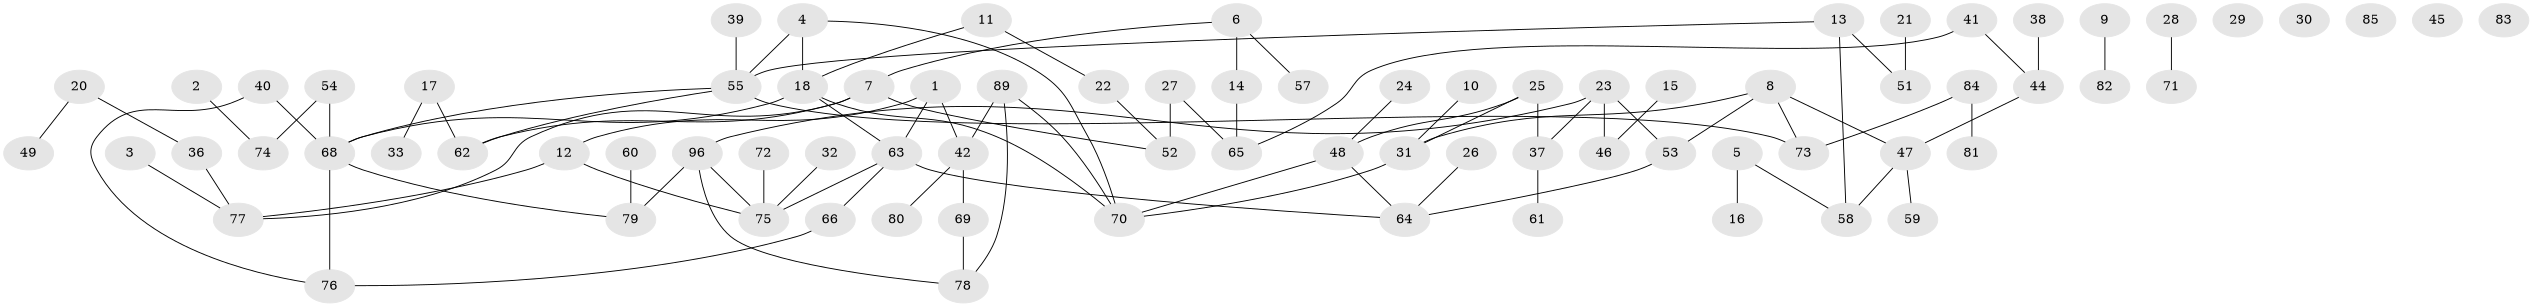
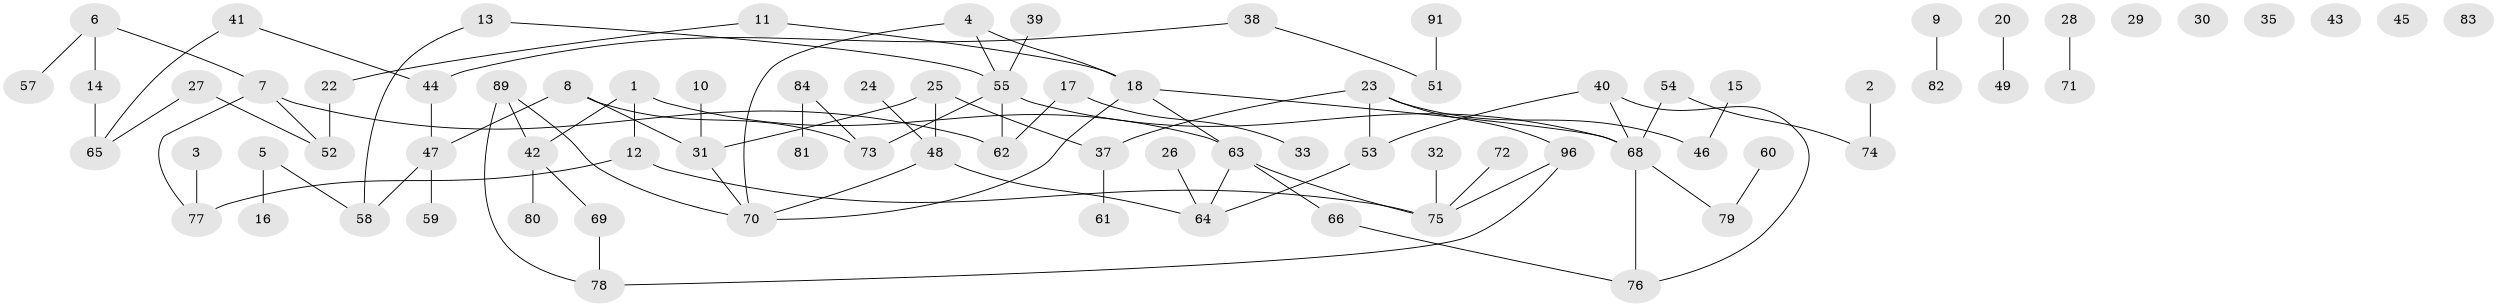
node "21": label "21" -> "91"
node "43": added
node "85": label "85" -> "35"
edge "13" -- "51": now "38" -- "51"
edge "8" -- "53": now "40" -- "53"
node "36": removed
edge "96" -- "79": removed
